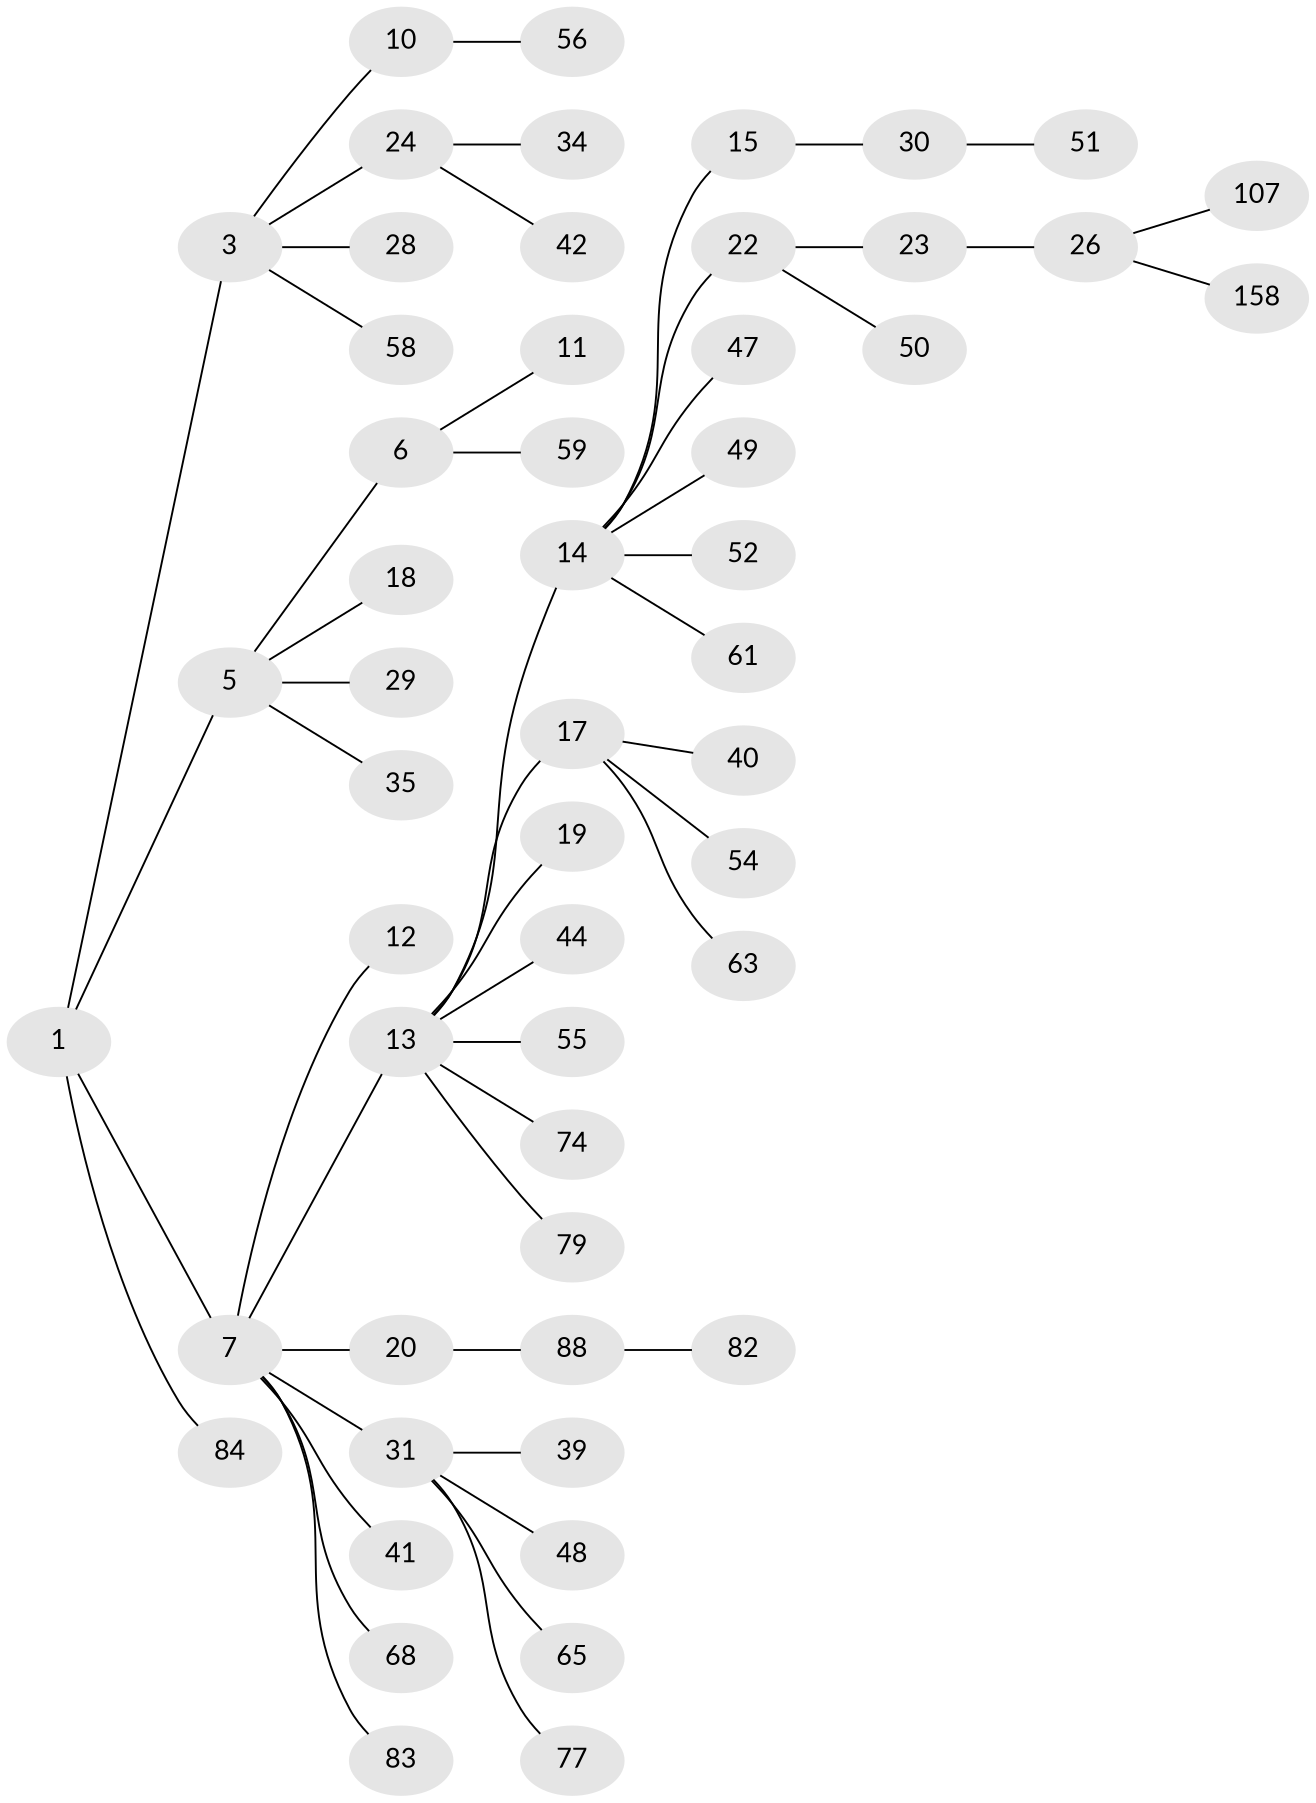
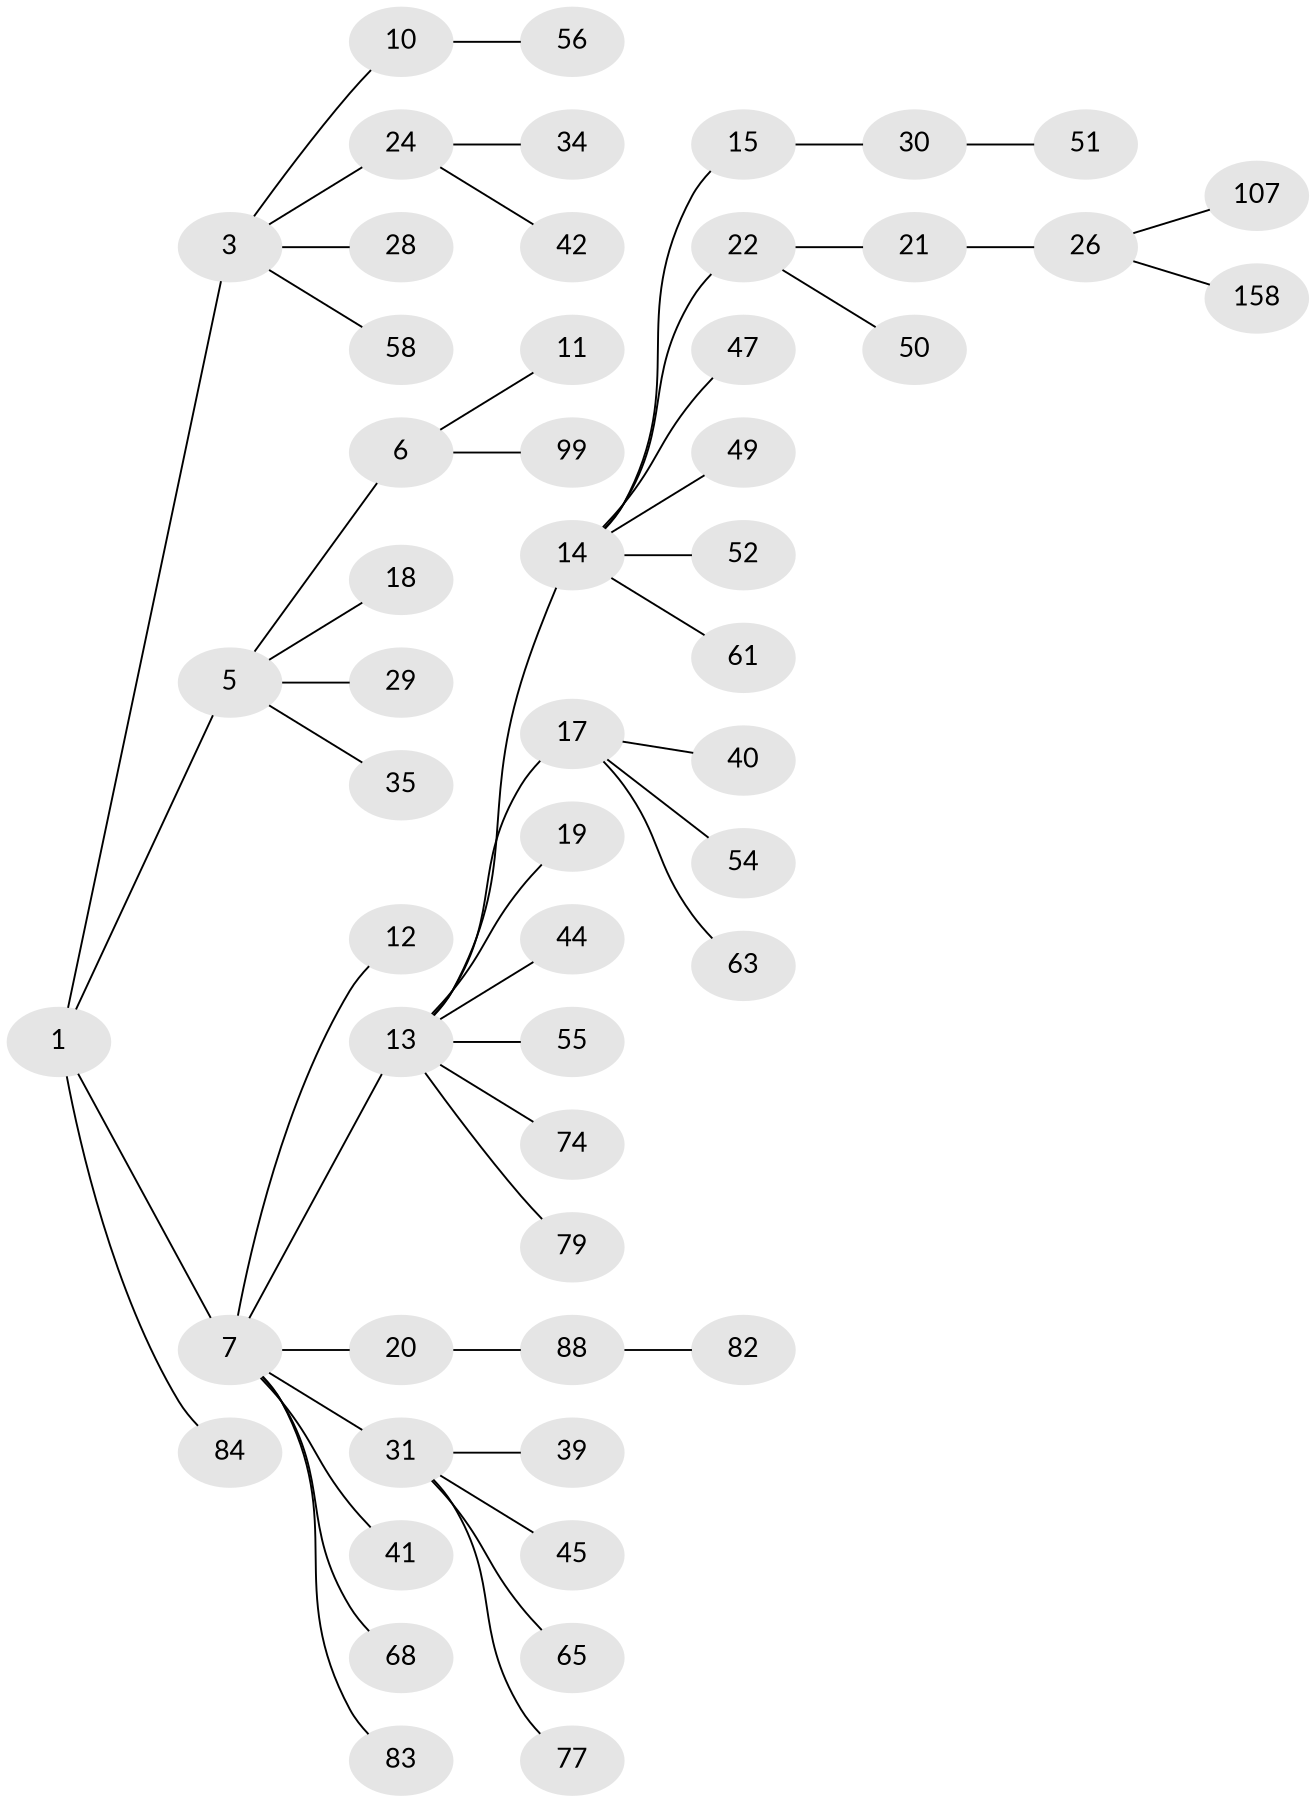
node "23": label "23" -> "21"
node "59": label "59" -> "99"
node "48": label "48" -> "45"
